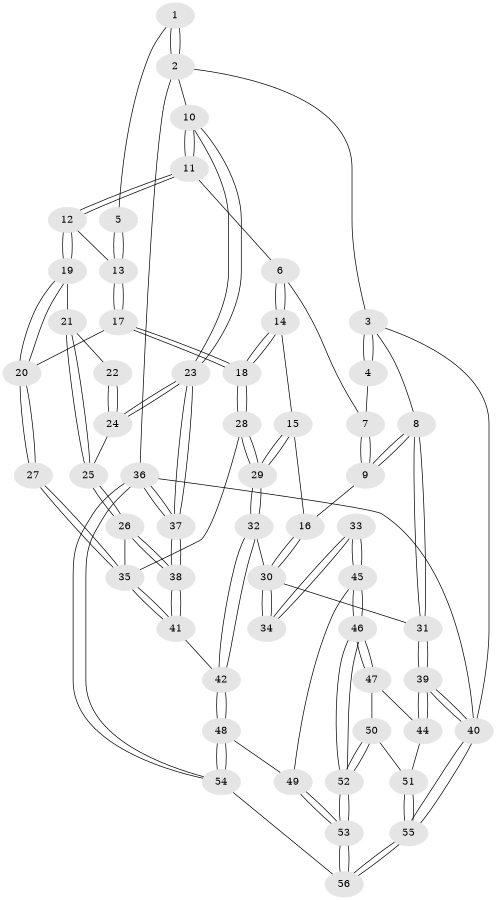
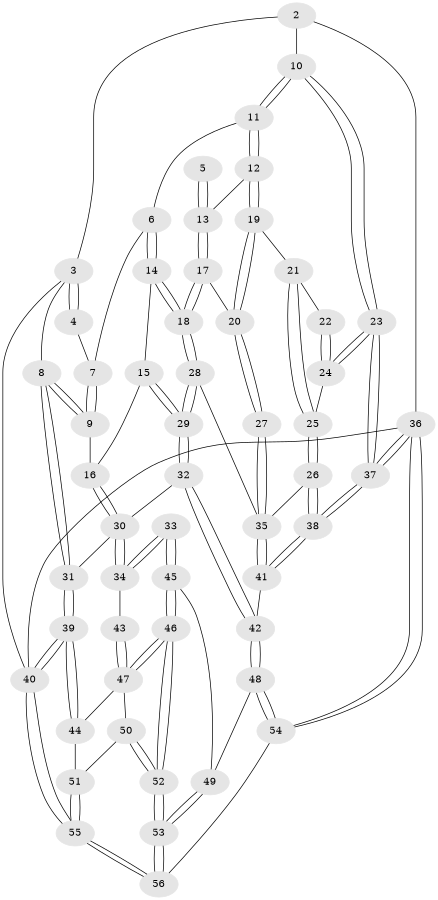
node "1": removed
node "43": added
